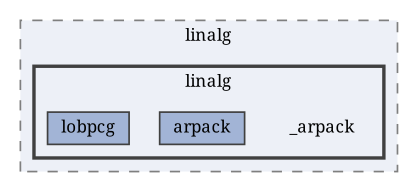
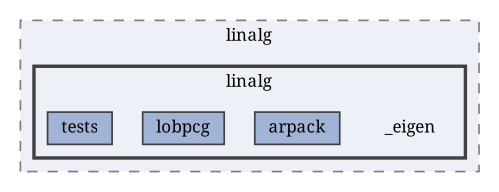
node "tests": added
node "_arpack": label "_arpack" -> "_eigen"
